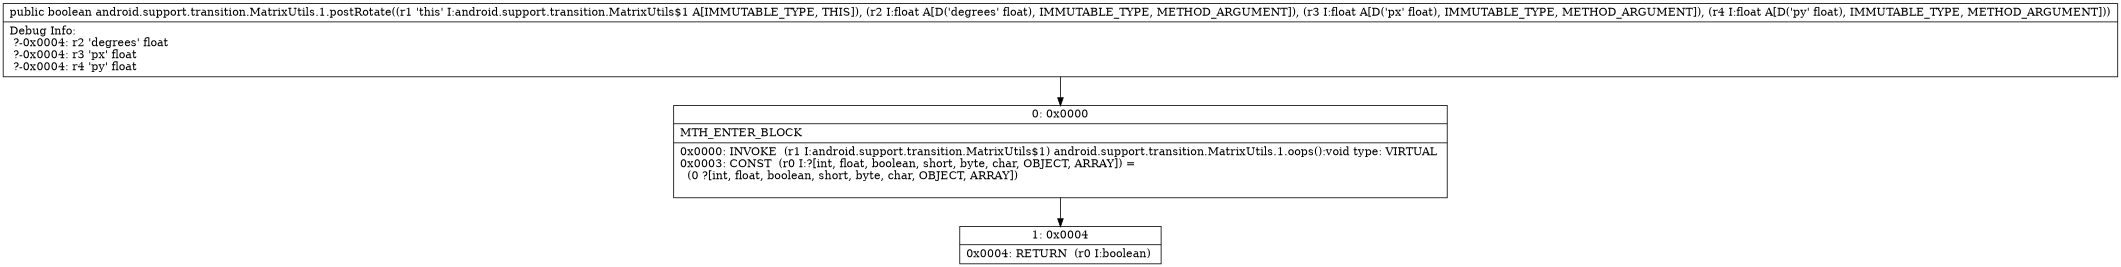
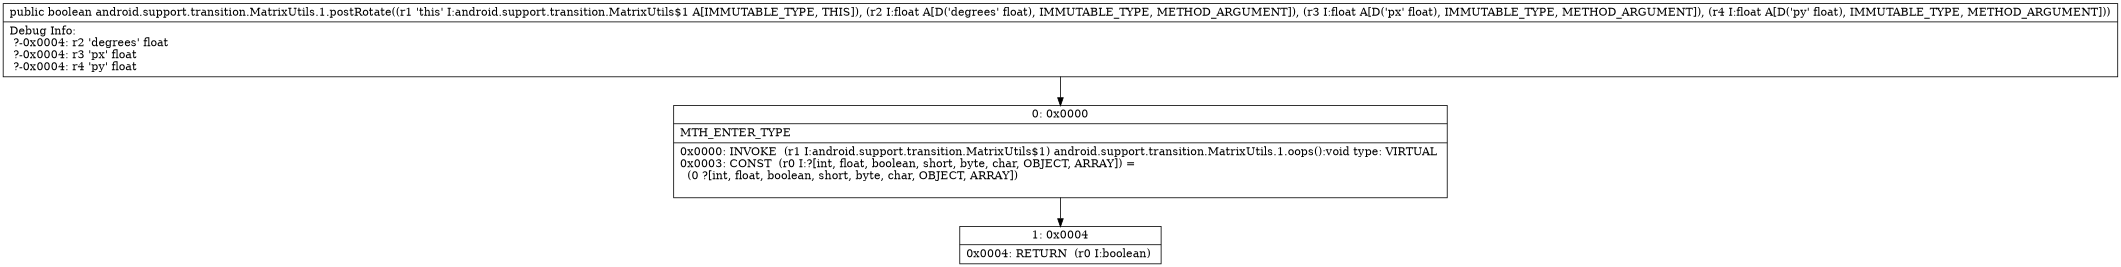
node "0: 0x0000": text "MTH_ENTER_BLOCK" -> "MTH_ENTER_TYPE"
